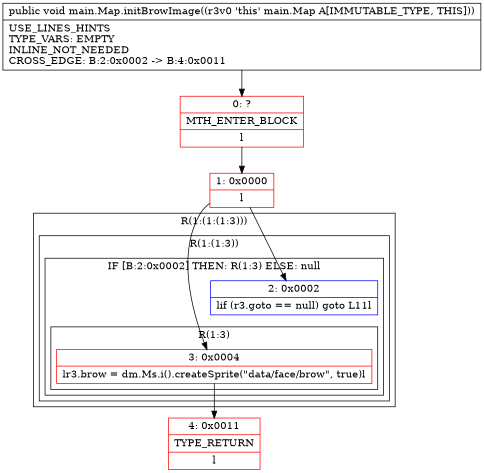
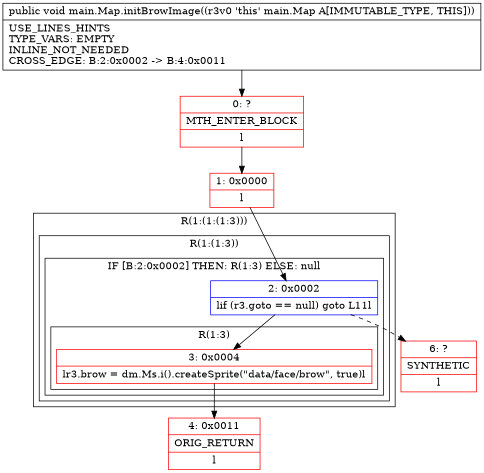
edge "1: 0x0000" -> "3: 0x0004": now "2: 0x0002" -> "3: 0x0004"
node "6: ?": added
node "4: 0x0011": text "TYPE_RETURN" -> "ORIG_RETURN"
